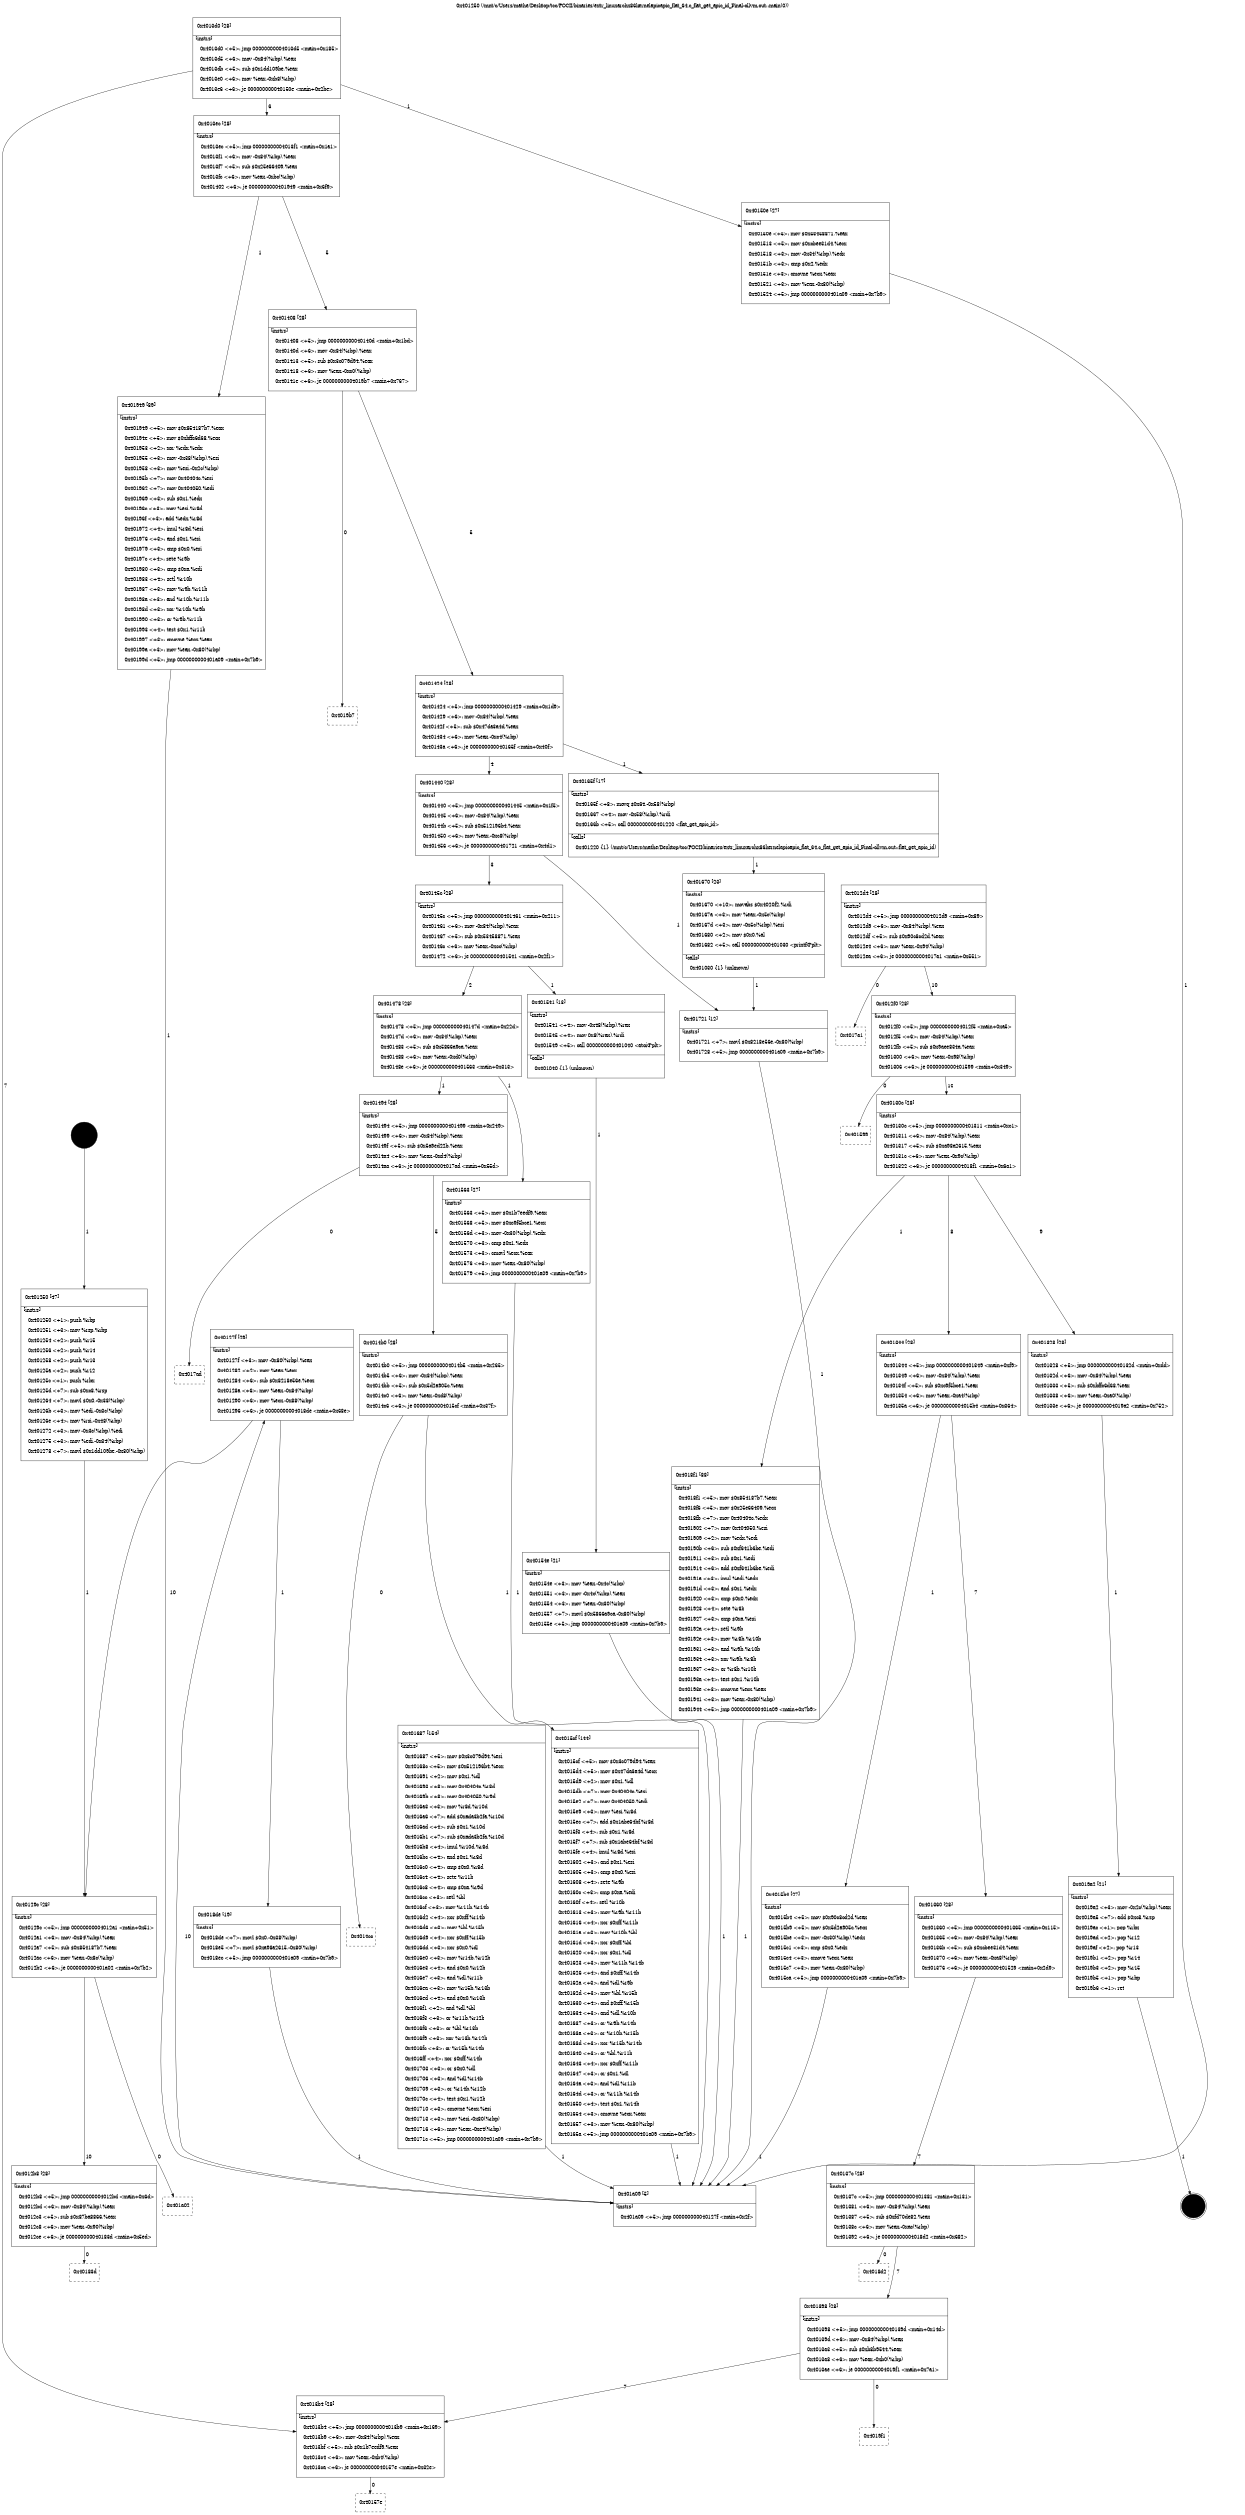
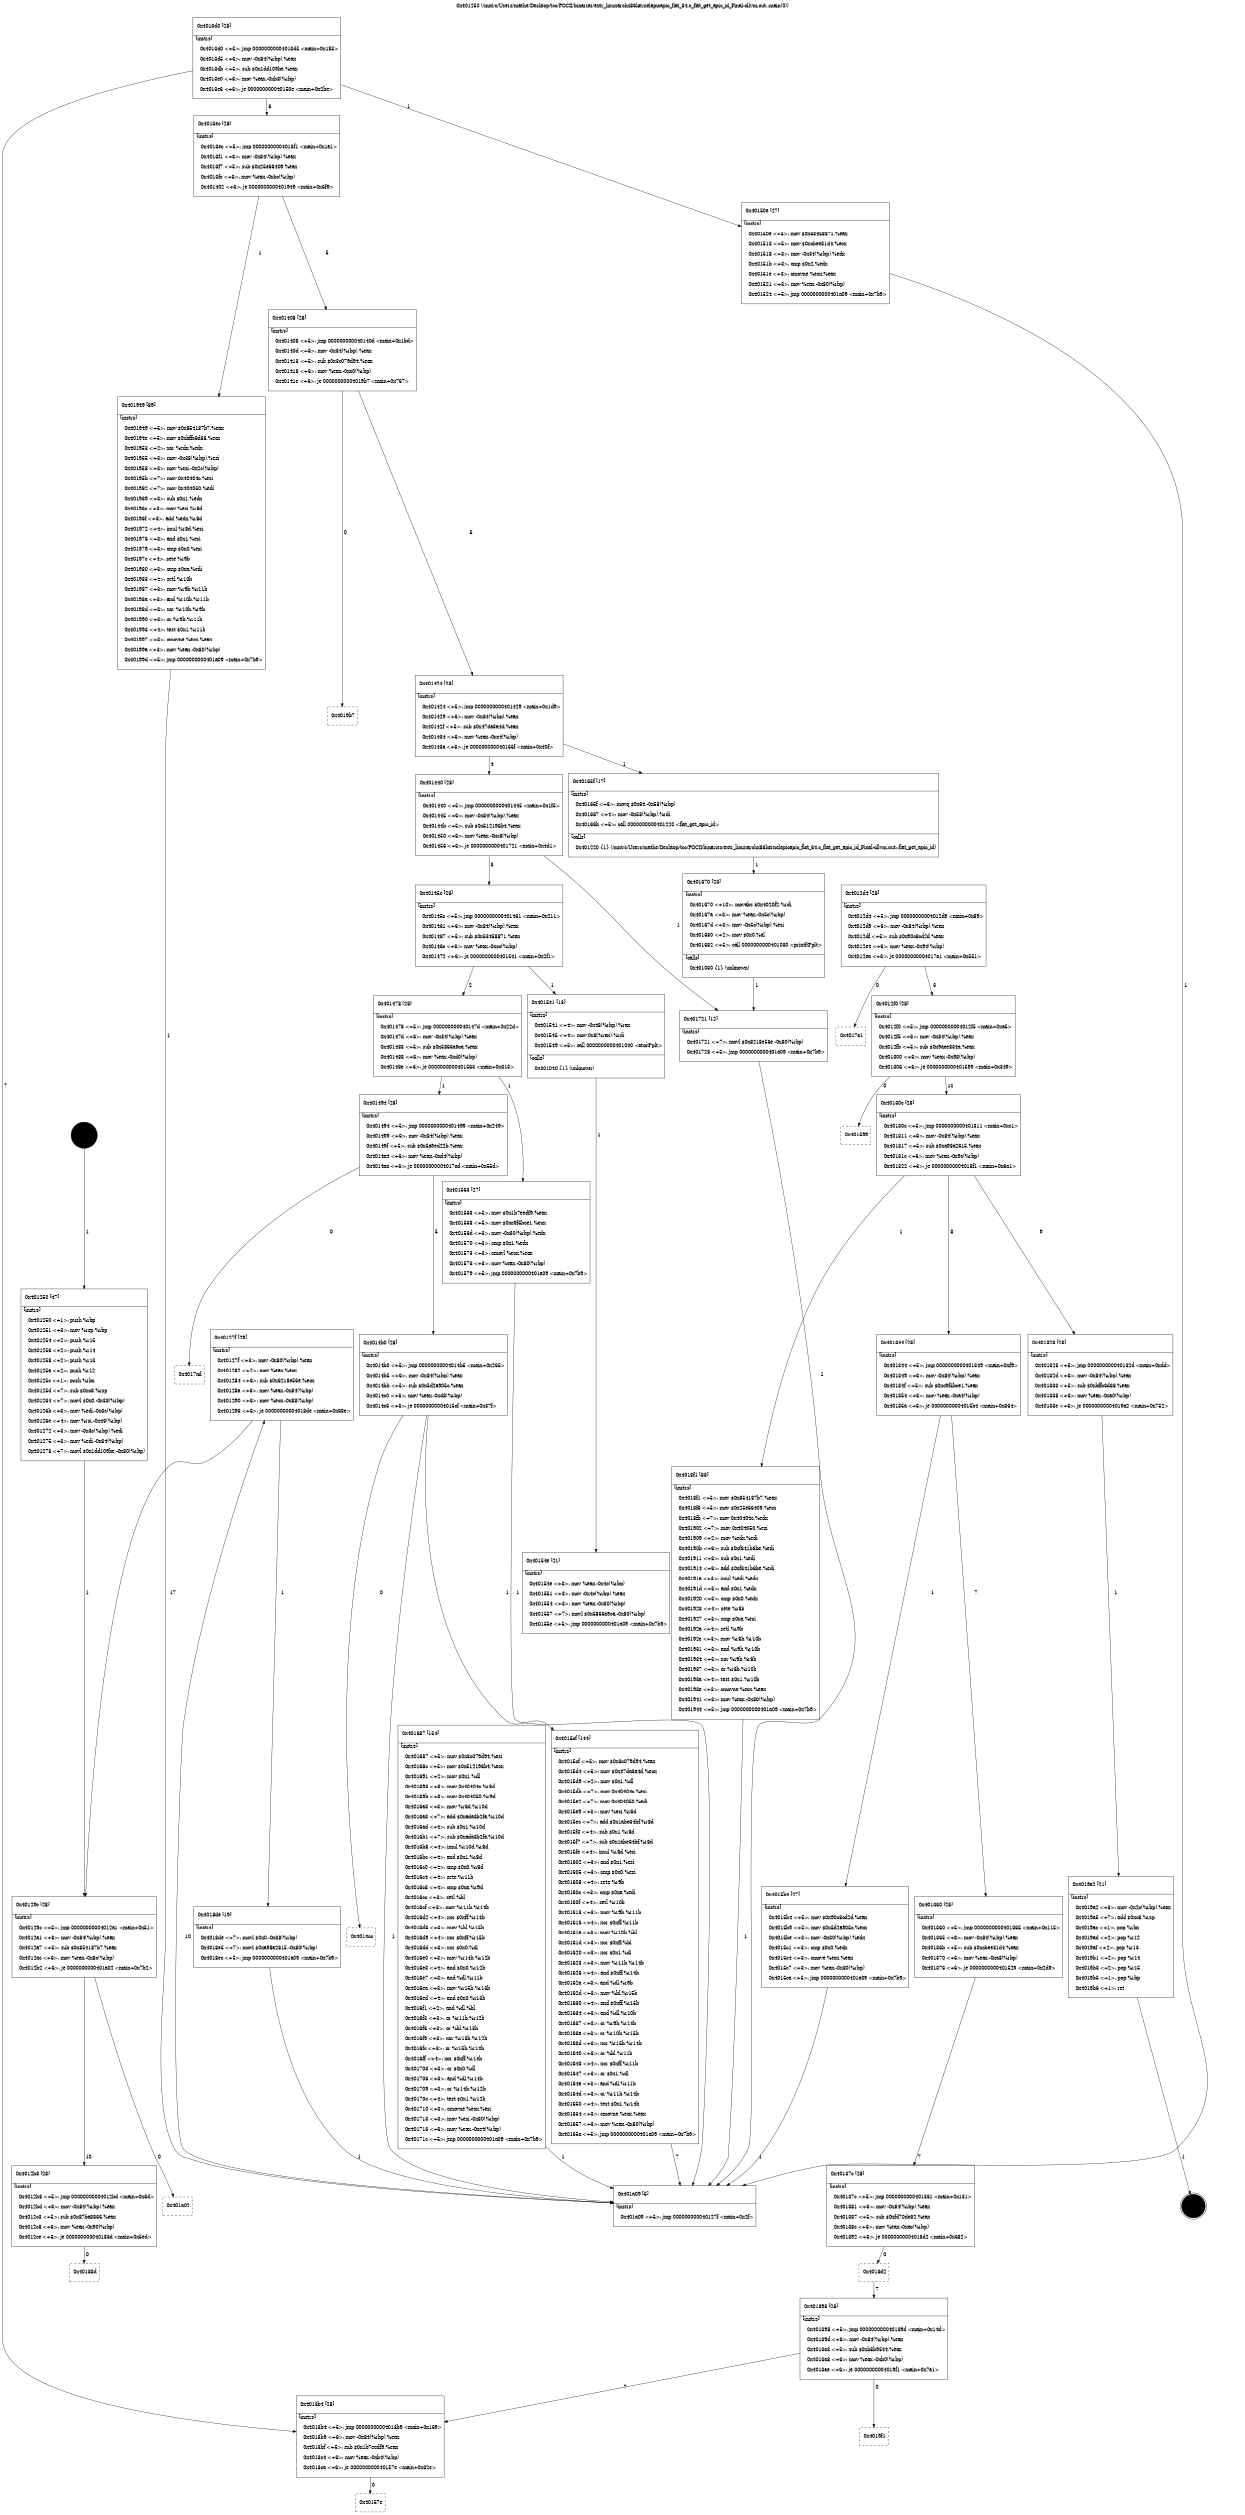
edge "0x4012d4 [28]" -> "0x4012f0 [28]": label " 10" -> " 3"
edge "0x40127f [29]" -> "0x40129c [28]": label " 10" -> " 17"
edge "0x40154e [21]" -> "0x401a09 [5]": now "0x4014b0 [28]" -> "0x401a09 [5]"
edge "0x4015cf [144]" -> "0x401a09 [5]": label " 1" -> " 7"
edge "0x40137c [28]" -> "0x401398 [28]": now "0x4018d2" -> "0x401398 [28]"
